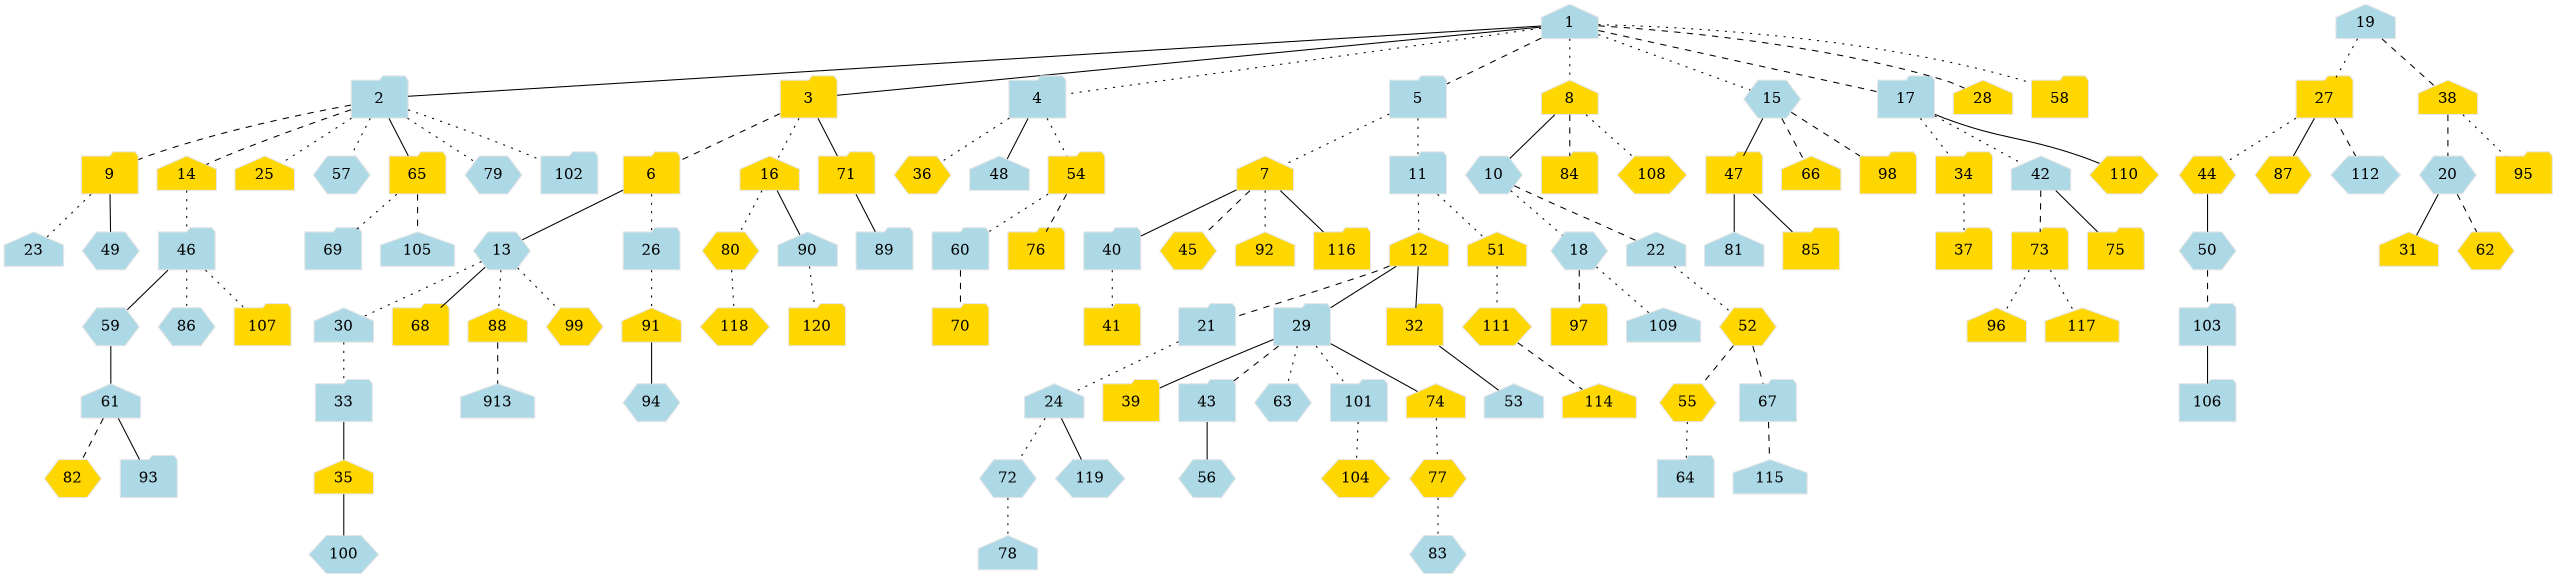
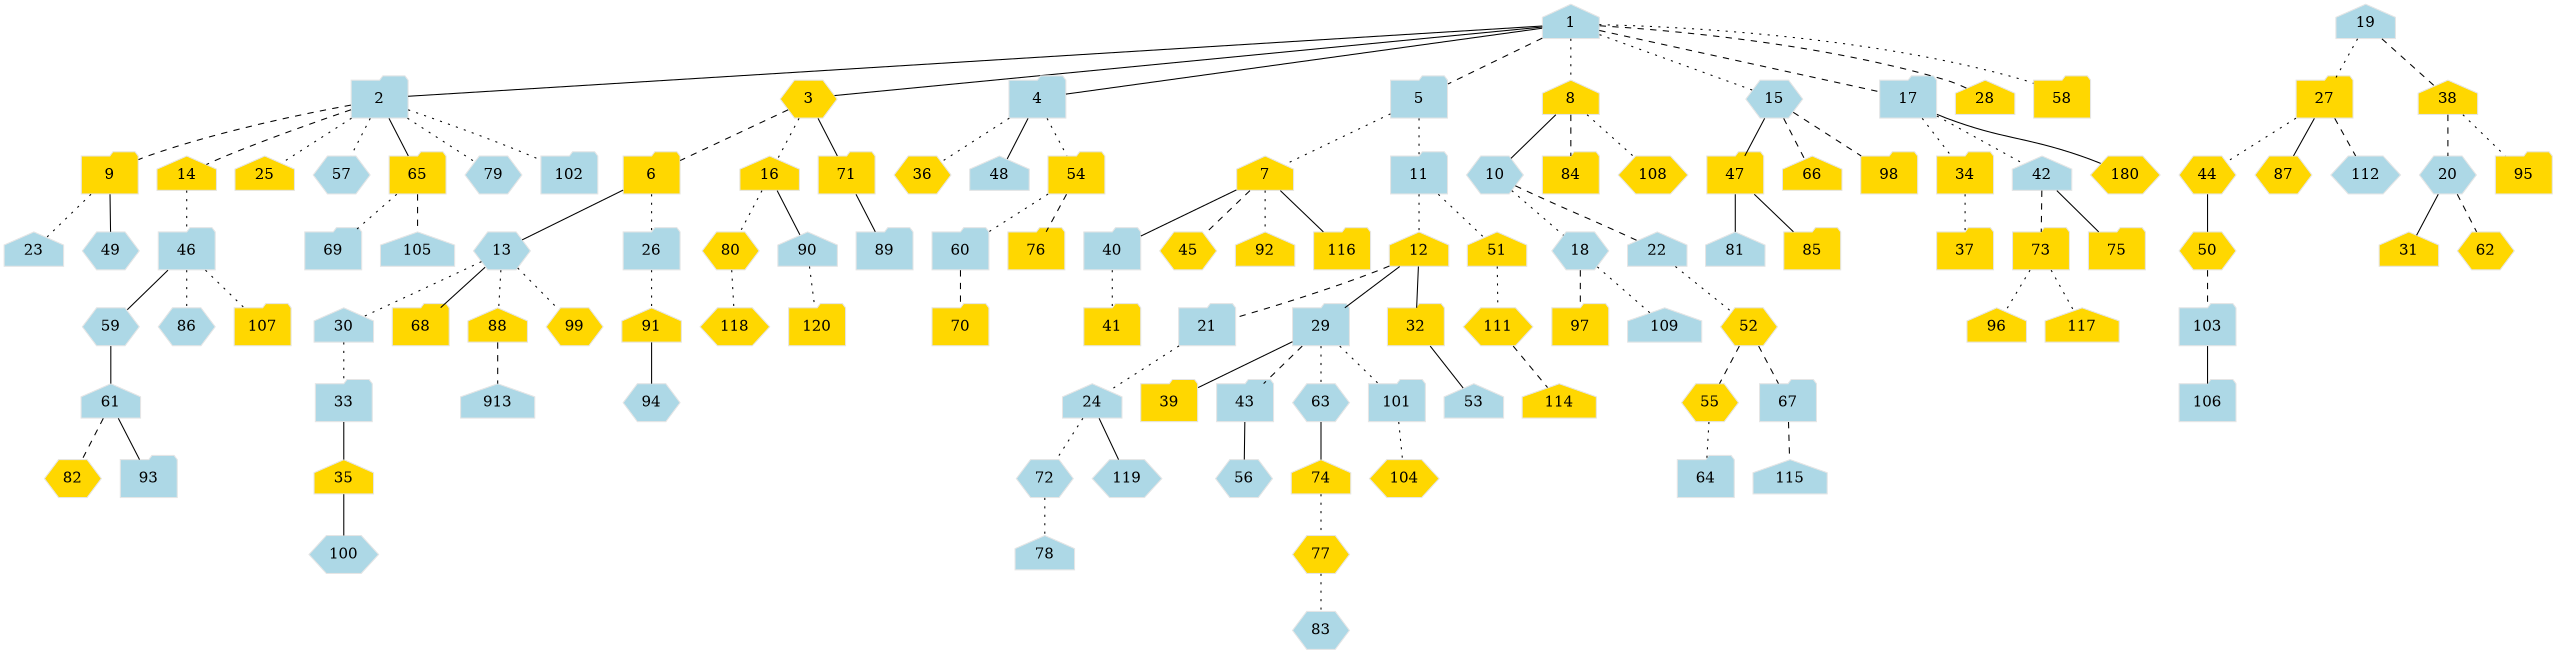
edge "1" -- "4": style dotted -> solid
node "3": shape folder -> hexagon
node "110": label "110" -> "180"
node "50": fillcolor lightblue -> gold
edge "29" -- "74": now "63" -- "74"
